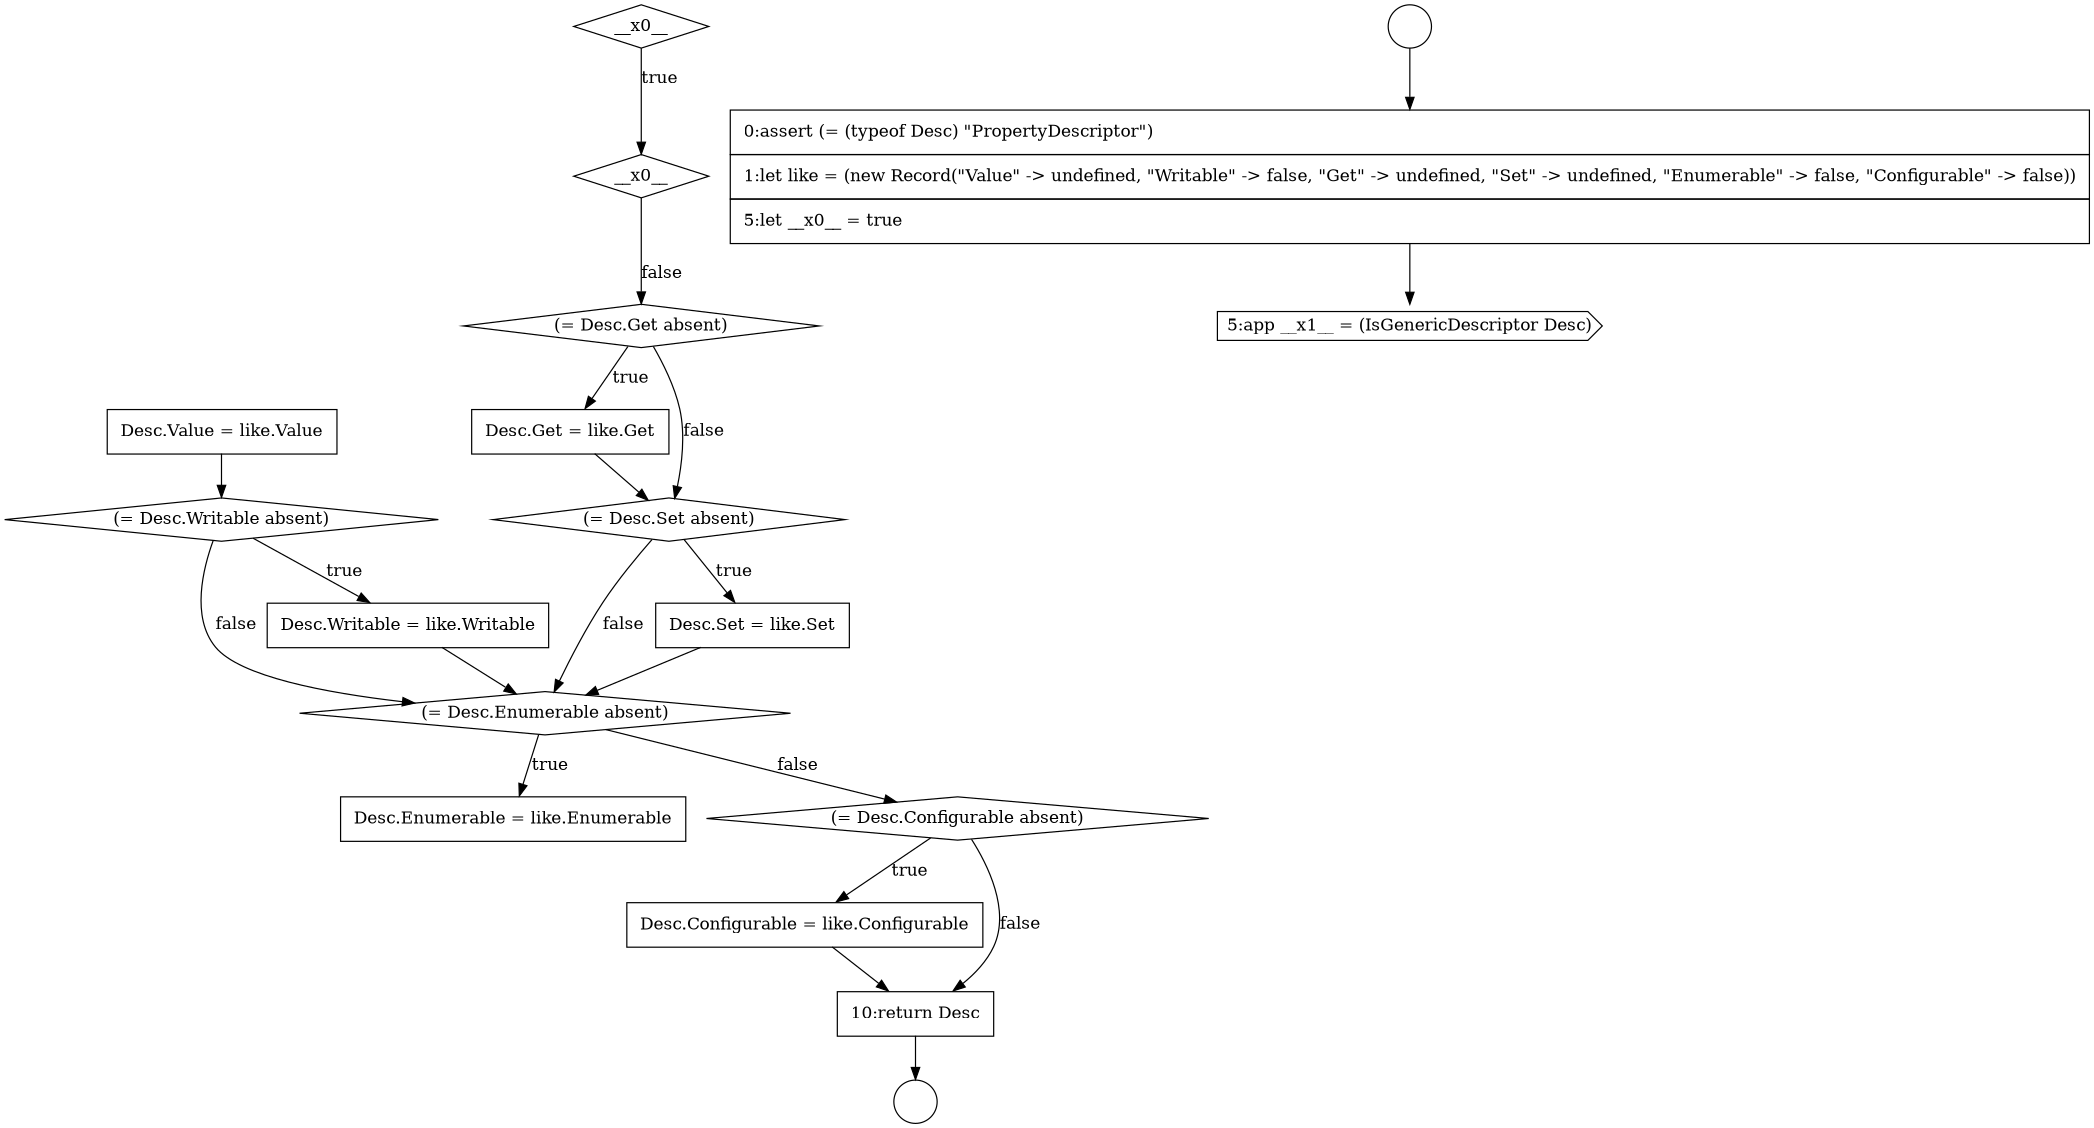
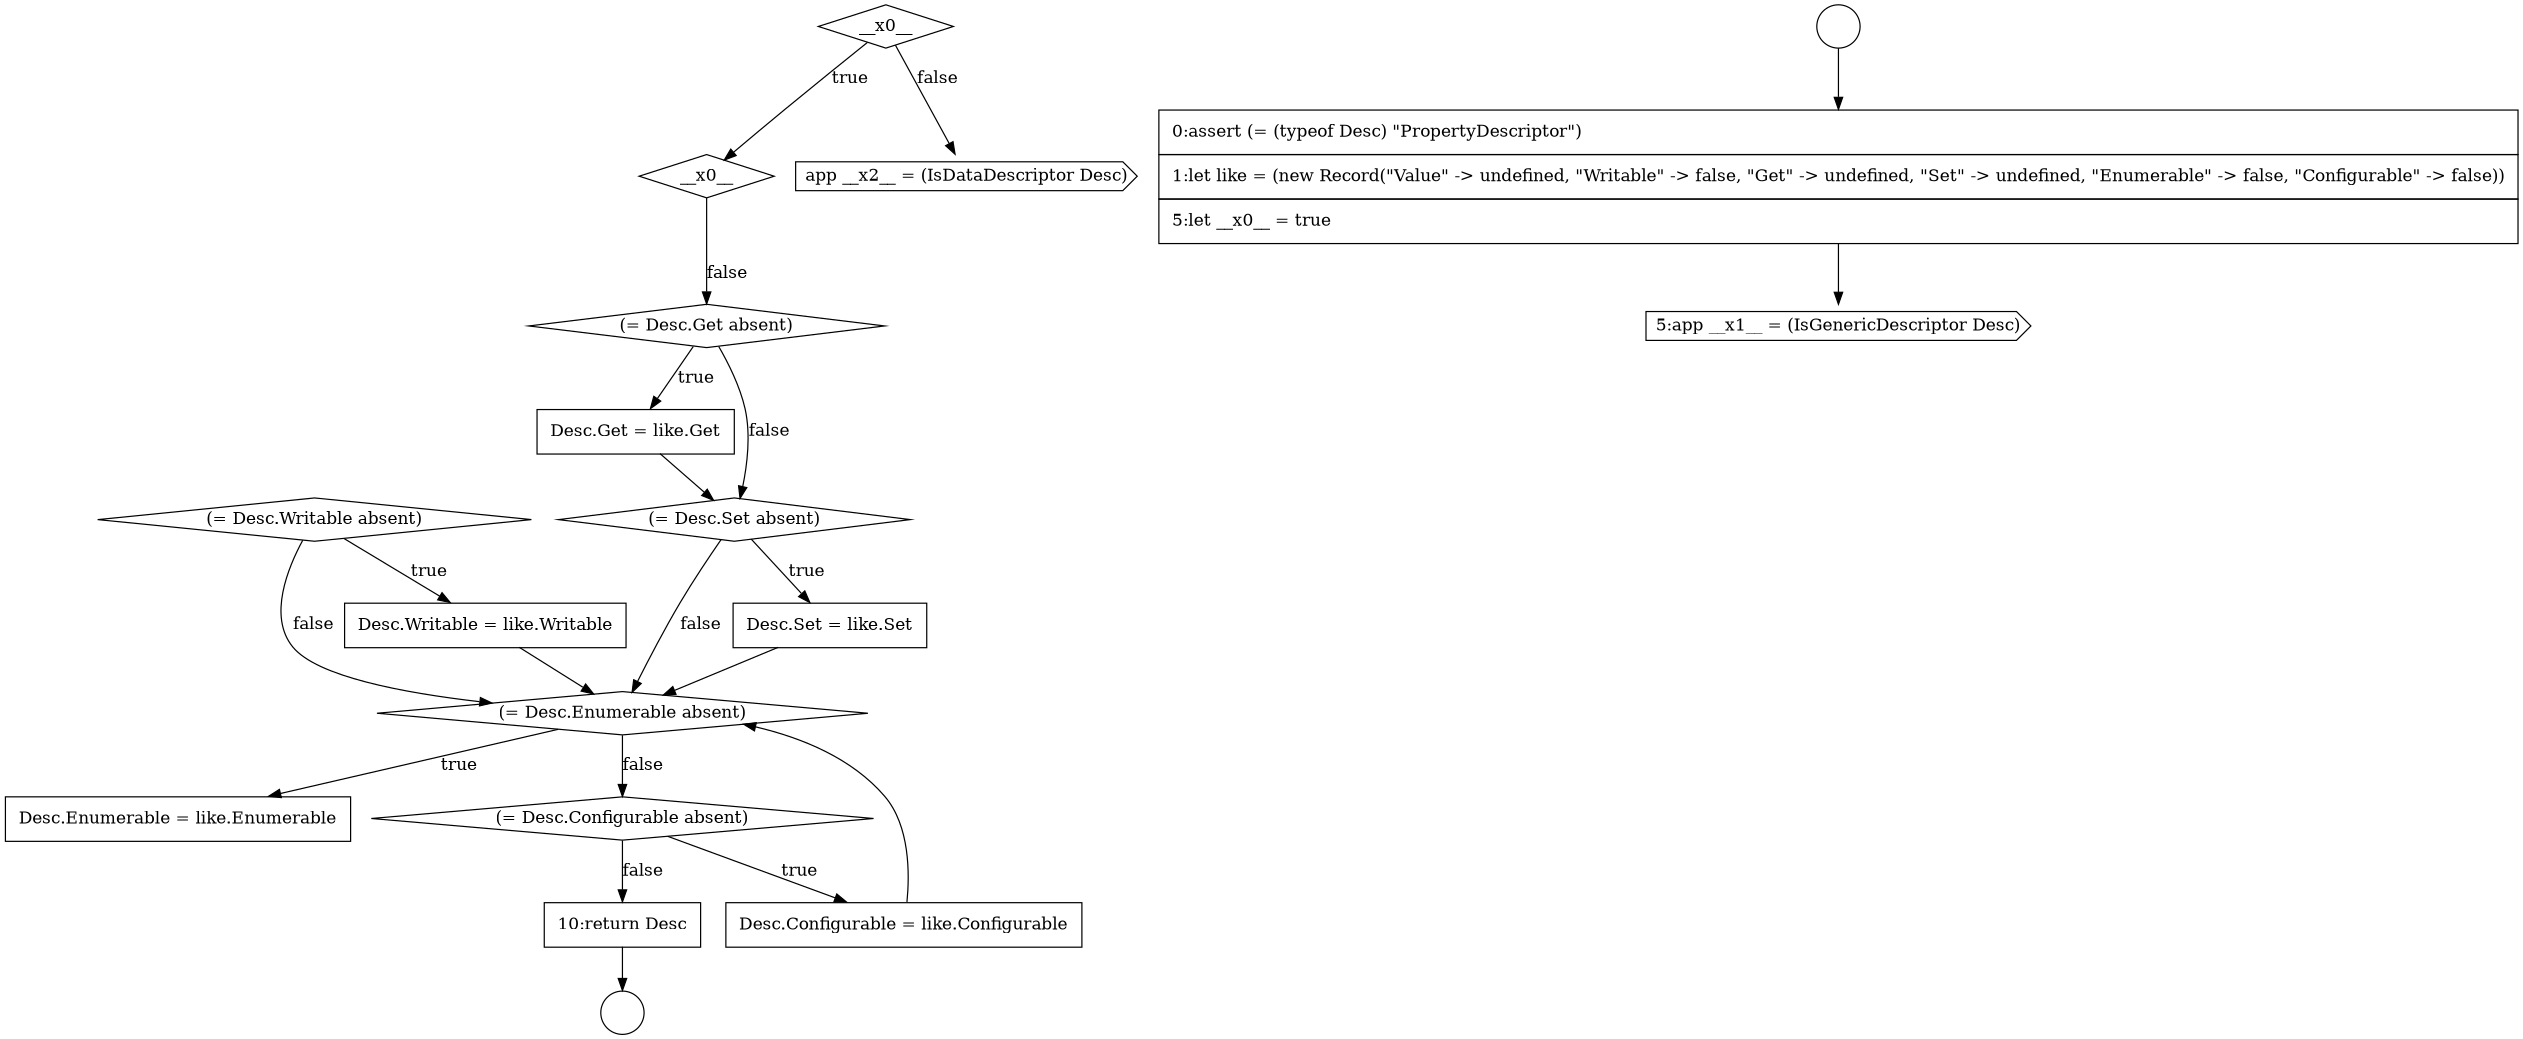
node "app __x2__ = (IsDataDescriptor Desc)": added
node "Desc.Value = like.Value": removed
edge "Desc.Configurable = like.Configurable" -> "10:return Desc": now "Desc.Configurable = like.Configurable" -> "(= Desc.Enumerable absent)"
